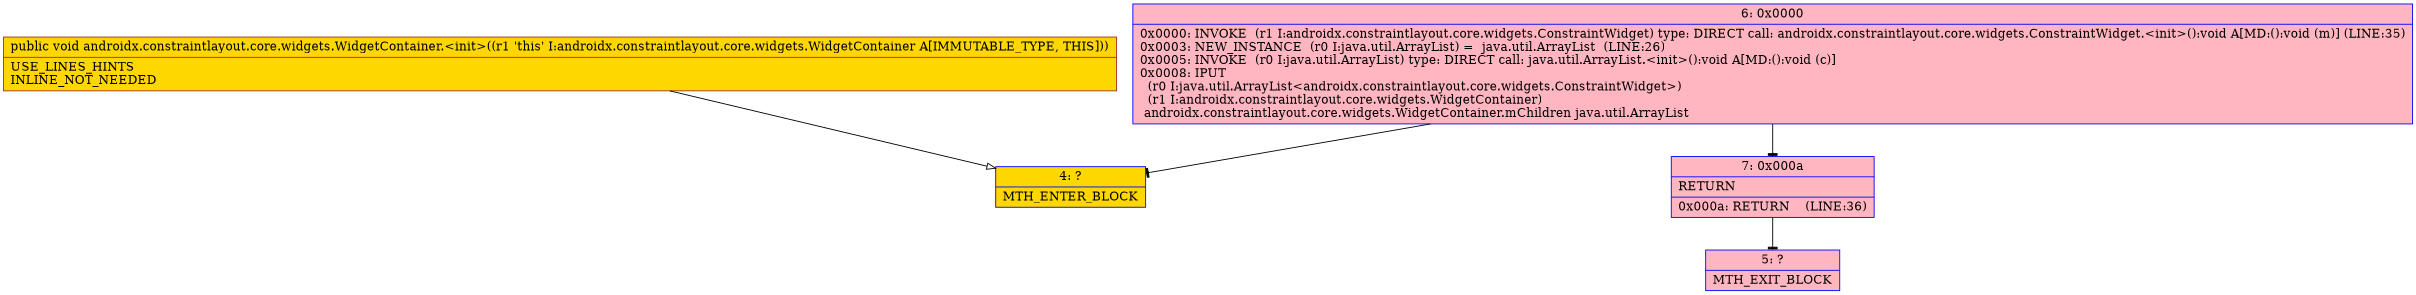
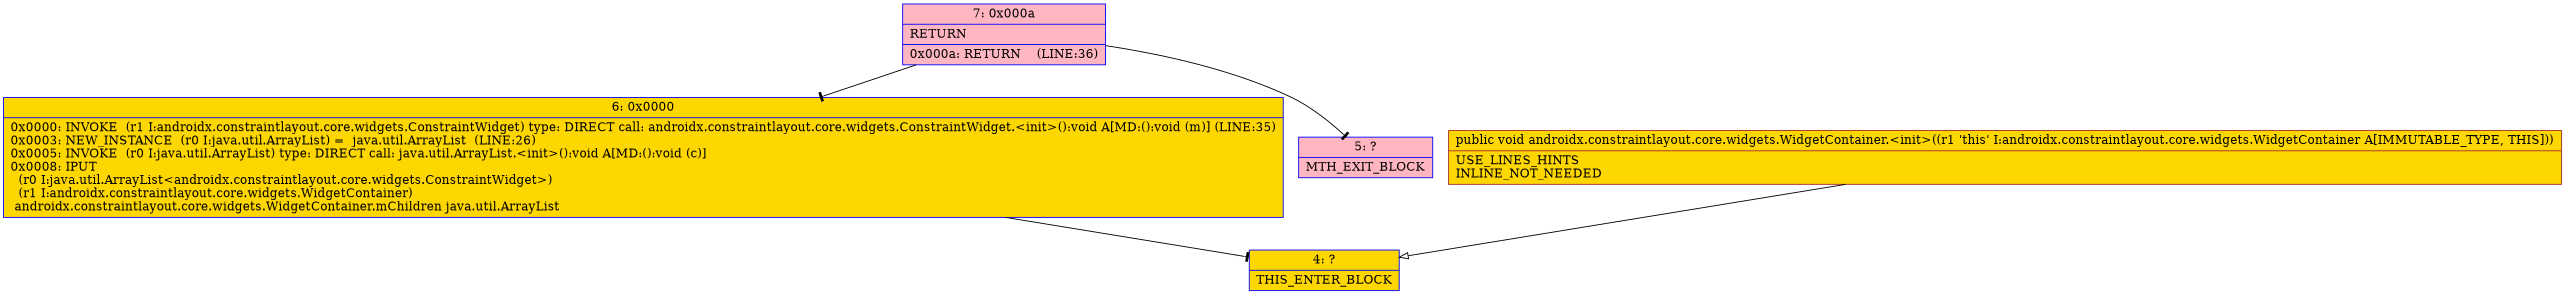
node "6: 0x0000": fillcolor lightpink -> gold
edge "6: 0x0000" -> "7: 0x000a": reversed
node "4: ?": text "MTH_ENTER_BLOCK" -> "THIS_ENTER_BLOCK"
